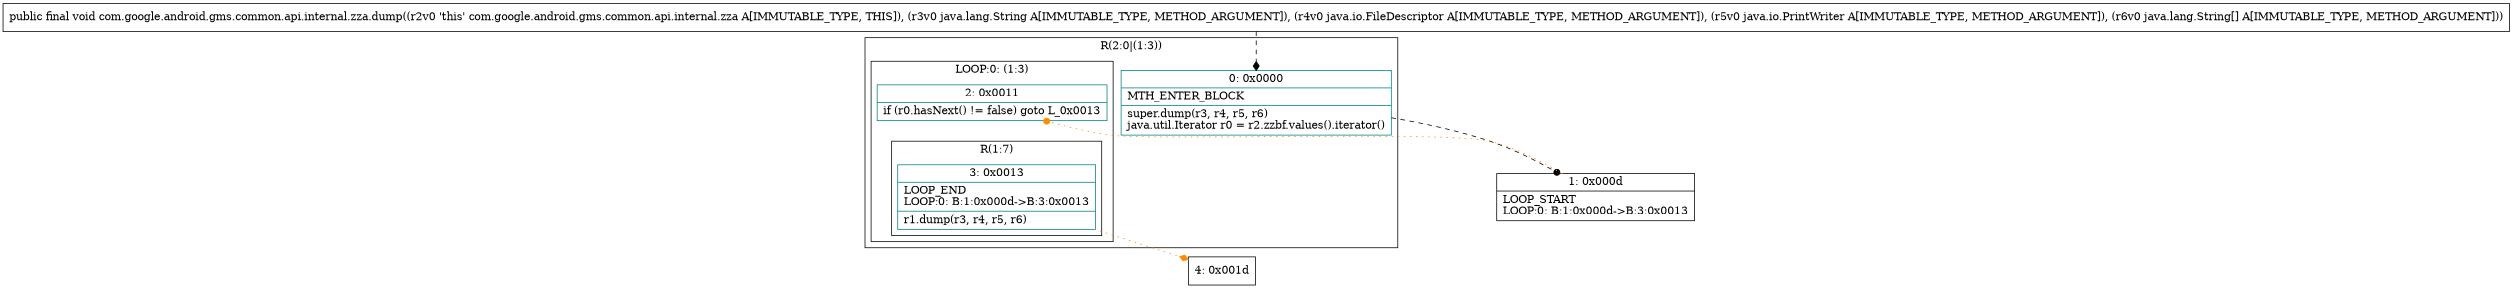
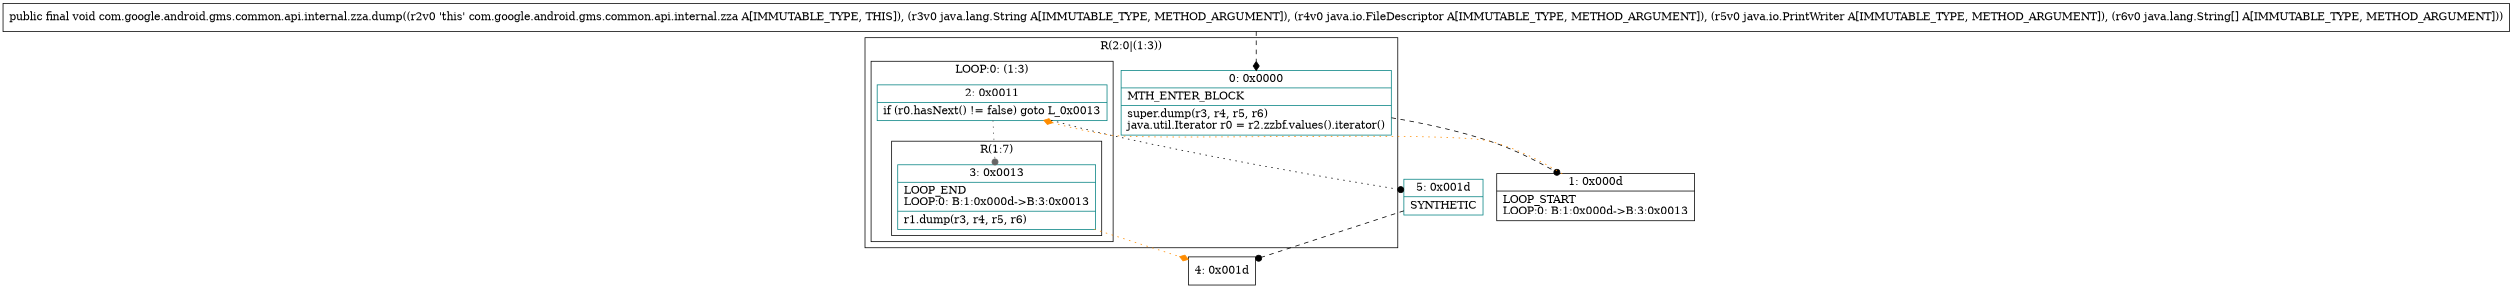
edge "1: 0x000d" -> "2: 0x0011": arrowhead dot -> diamond
edge "2: 0x0011" -> "3: 0x0013": added
node "5: 0x001d": added
